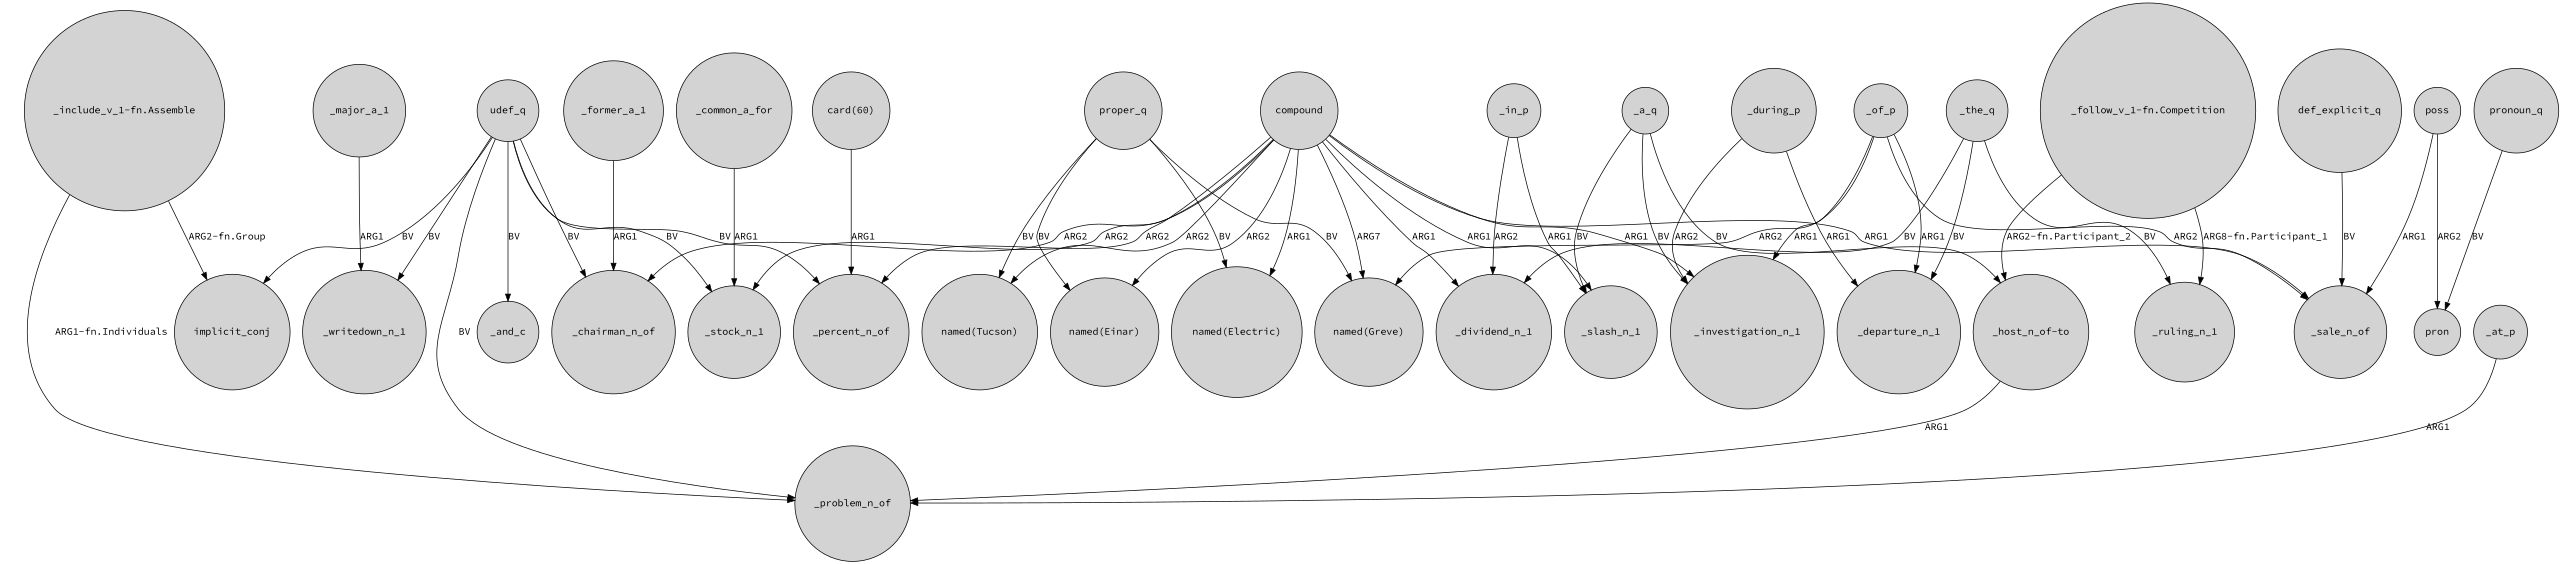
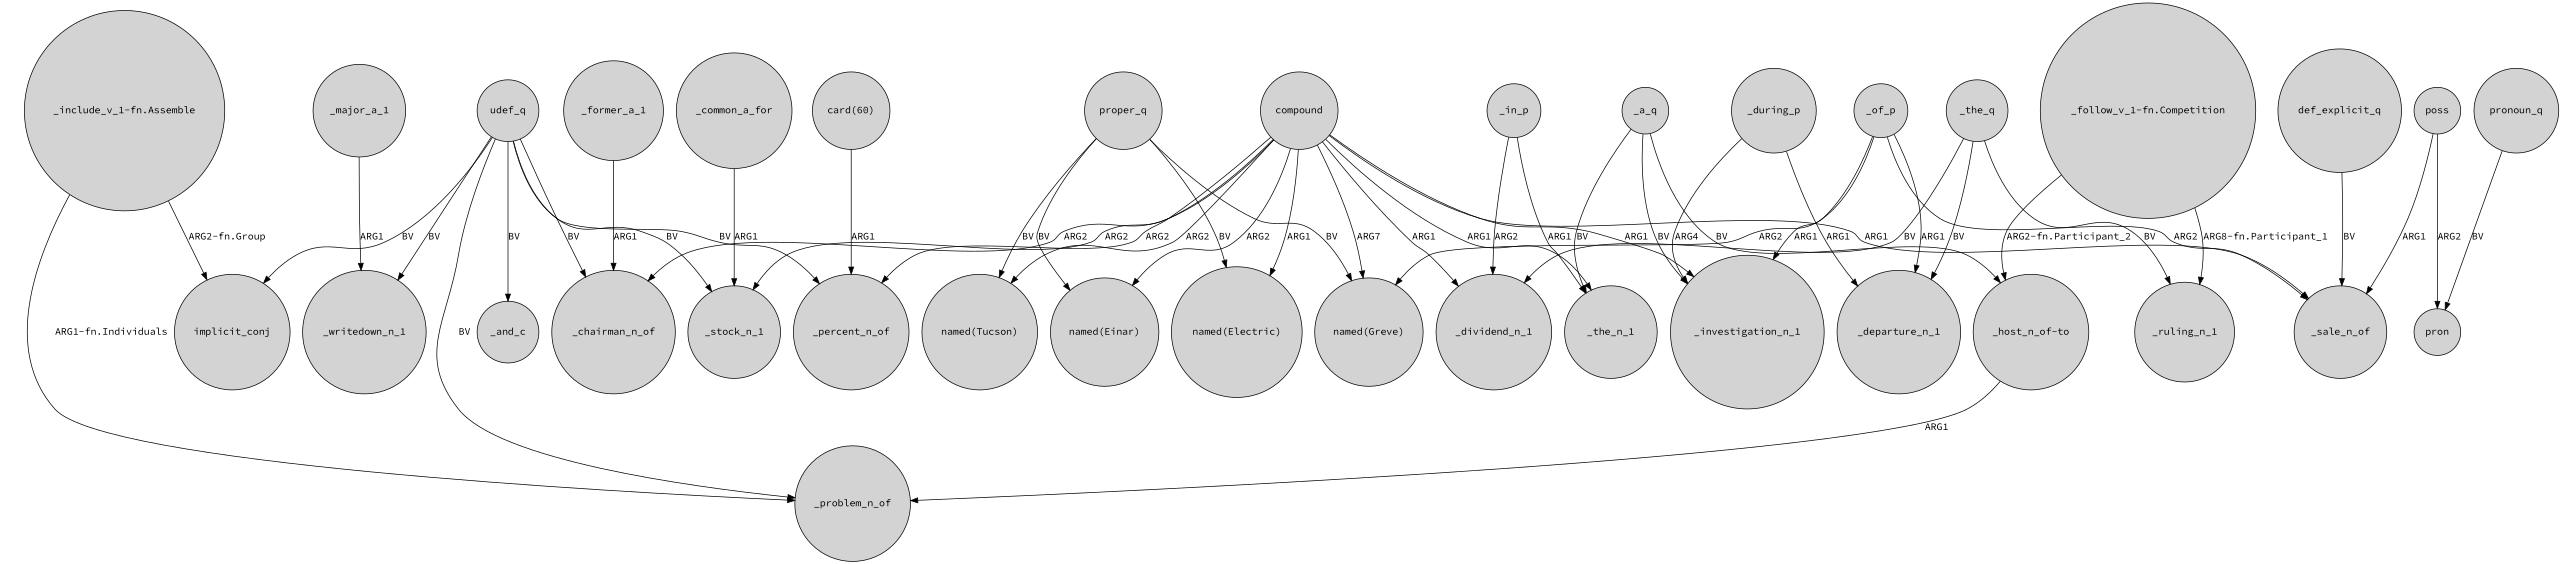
edge "_during_p" -> "_investigation_n_1": label "ARG2" -> "ARG4"
node "_slash_n_1": label "_slash_n_1" -> "_the_n_1"
node "_at_p": removed
